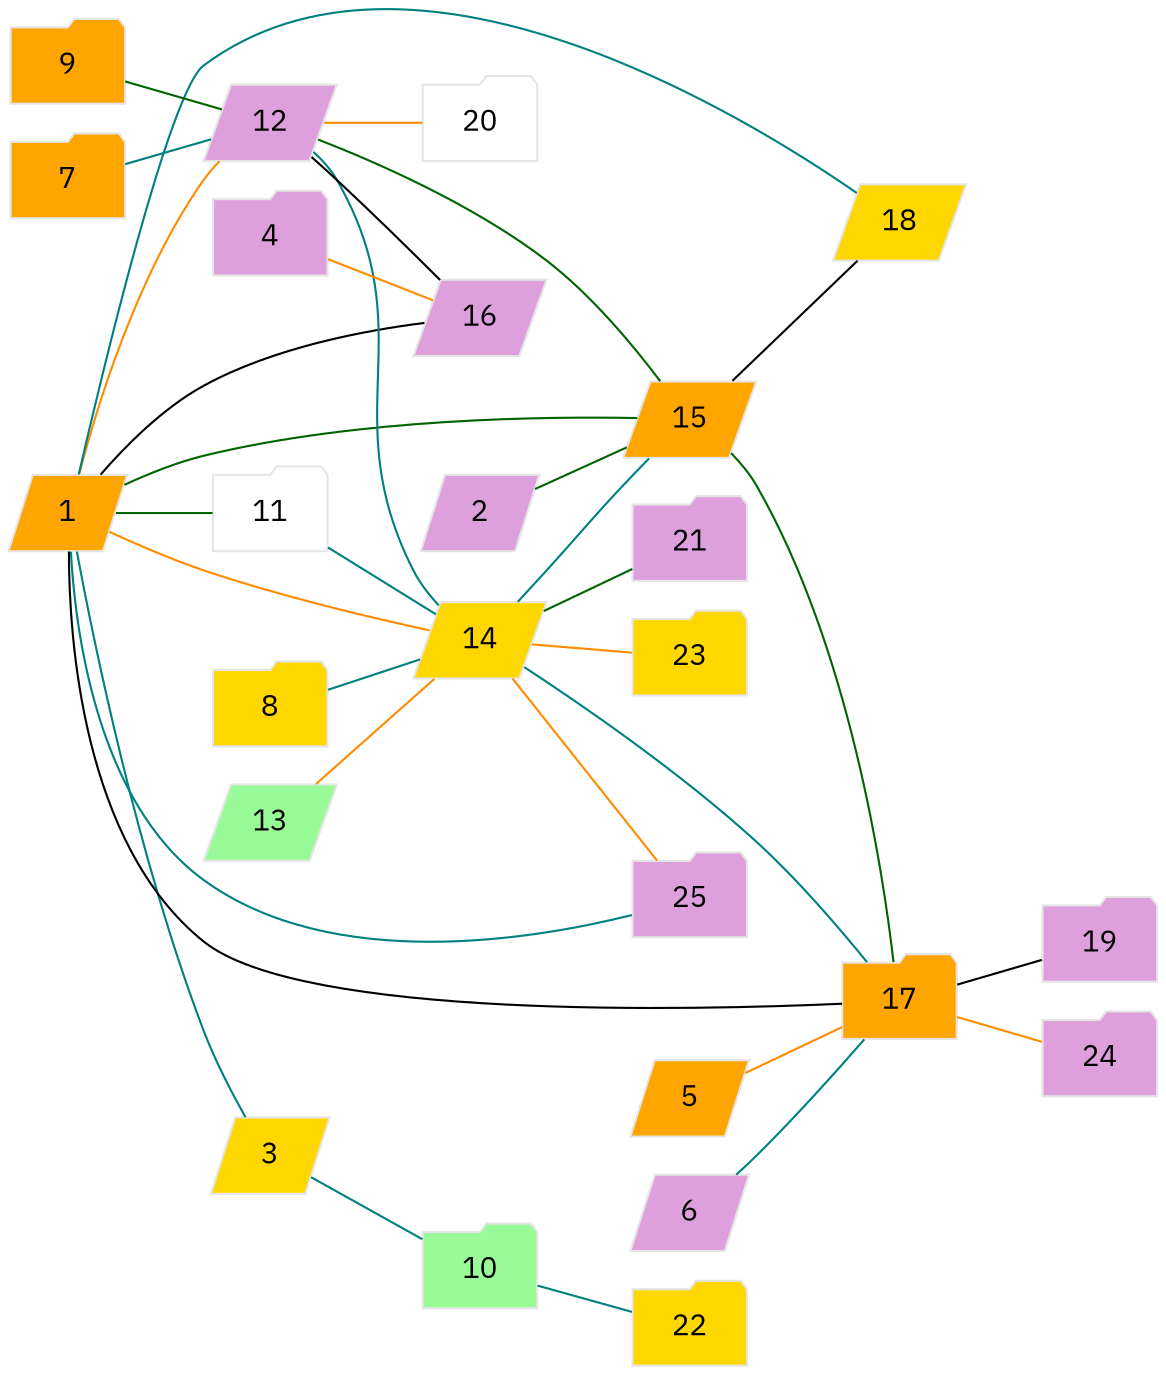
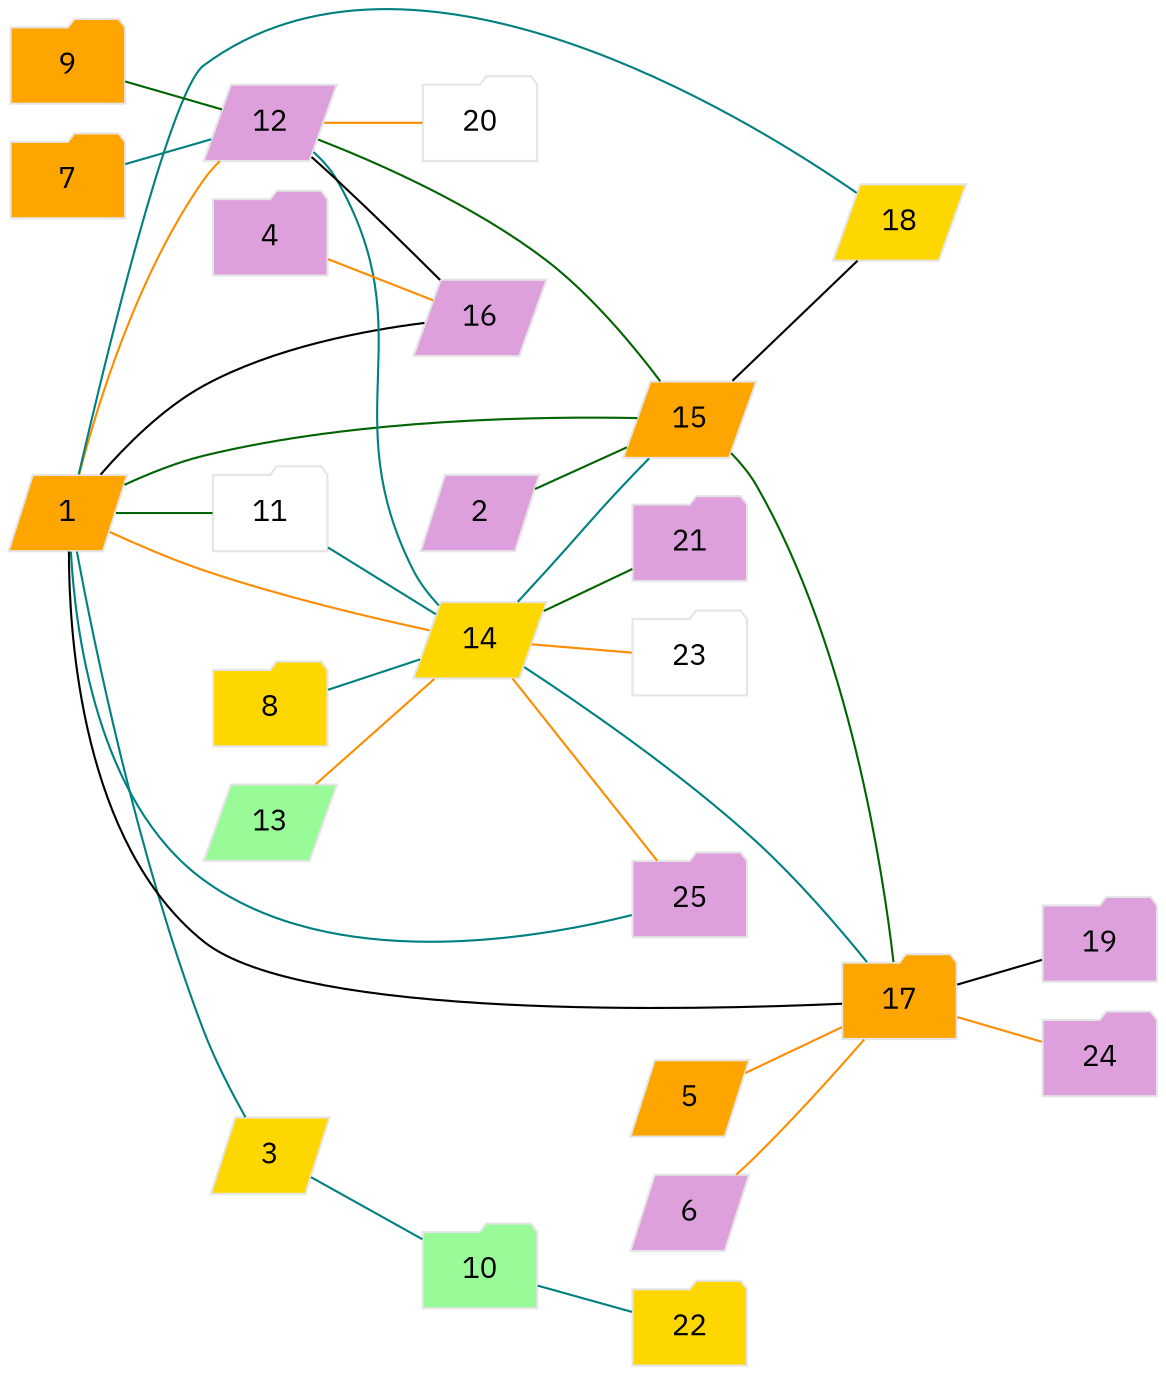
node "23": fillcolor gold -> white
edge "17" -- "6": color teal -> darkorange
